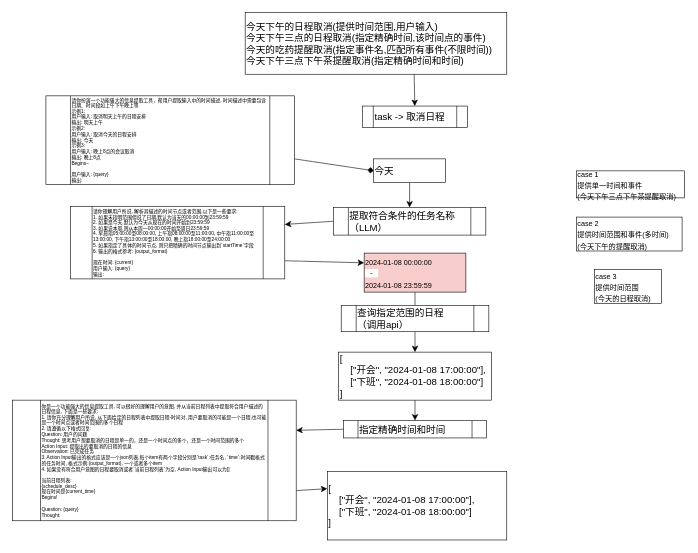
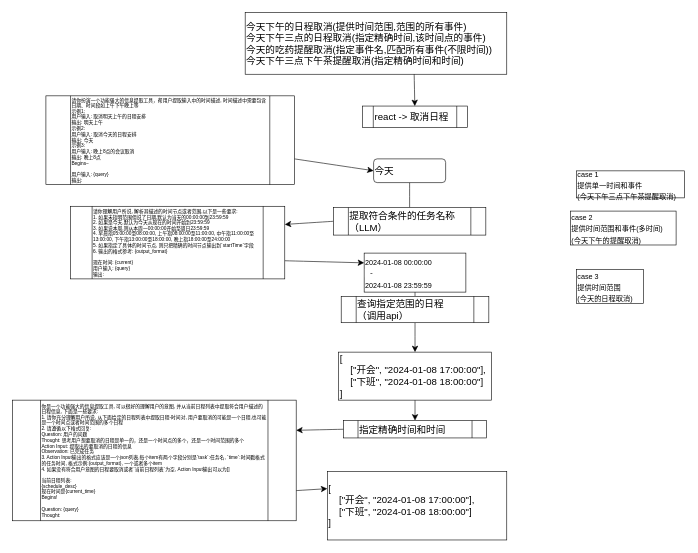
node "今天下午的日程取消(提供时间范围,用户输入) 今天下午三点的日程取消(指定精确时间,该时间点的事件) 今天的吃药提醒取消(指定事件名,匹配所有事件(不限时间)) 今天下午三点下午茶提醒取消(指定精确时间和时间)": label "今天下午的日程取消(提供时间范围,用户输入) 今天下午三点的日程取消(指定精确时间,该时间点的事件) 今天的吃药提醒取消(指定事件名,匹配所有事件(不限时间)) 今天下午三点下午茶提醒取消(指定精确时间和时间)" -> "今天下午的日程取消(提供时间范围,范围的所有事件) 今天下午三点的日程取消(指定精确时间,该时间点的事件) 今天的吃药提醒取消(指定事件名,匹配所有事件(不限时间)) 今天下午三点下午茶提醒取消(指定精确时间和时间)"
node "task -> 取消日程": label "task -> 取消日程" -> "react -> 取消日程"
edge "请你扮演一个功能强大的信息提取工具，帮用户提取输入中的时间描述, 时间描述中需要包含日期、时间段如上午下午晚上等 示例1: 用户输入: 取消明天上午的日程安排 输出: 明天上午 示例2: 用户输入: 取消今天的日程安排 输出: 今天 示例3: 用户输入: 晚上8点的会议取消 输出: 晚上8点 Begins~ 用户输入: {query} 输出:" -> "今天": arrowhead diamond -> classic
node "今天": shape rectangle -> rounded rectangle
edge "今天" -> "提取符合条件的任务名称 （LLM）": arrowhead classic -> none
node "case 2 提供时间范围和事件(多时间) (今天下午的提醒取消)": moved (629, 234) -> (623, 228)
node "2024-01-08 00:00:00 - 2024-01-08 23:59:59": fillcolor #f8cecc -> #ffffff
node "case 3 提供时间范围 (今天的日程取消)": moved (628, 286) -> (610, 286)
node "查询指定范围的日程 （调用api）": moved (415, 318) -> (415, 309)
